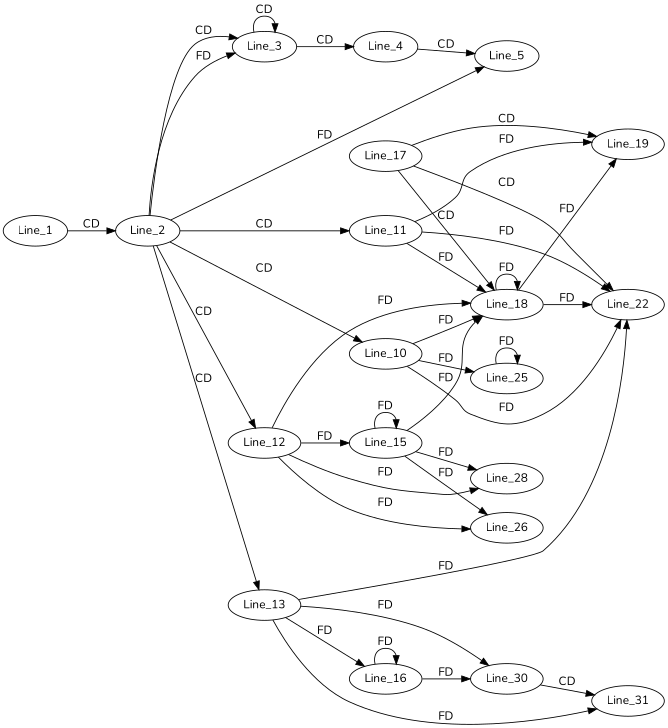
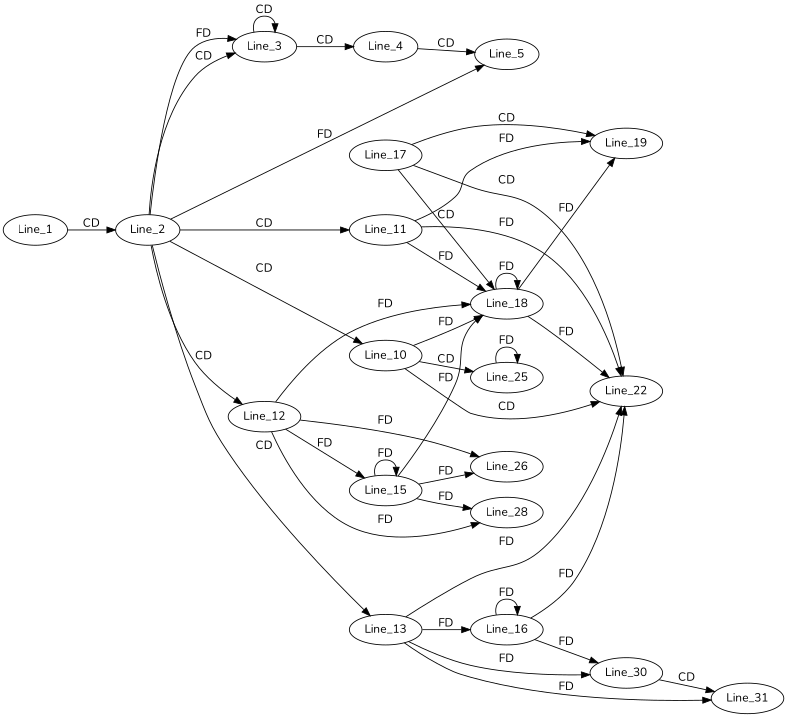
edge "Line_10" -> "Line_25": label "FD" -> "CD"
edge "Line_10" -> "Line_22": label "FD" -> "CD"
edge "Line_16" -> "Line_22": added, label "FD"
